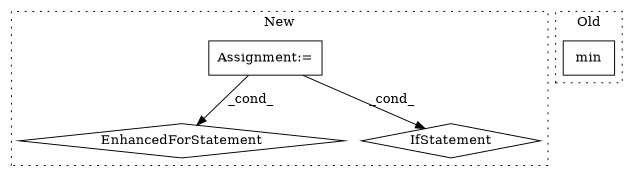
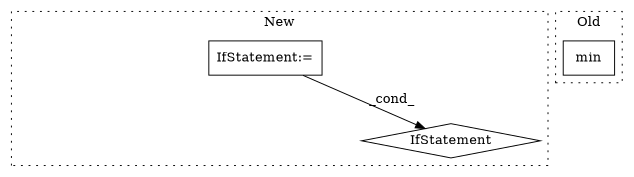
node "Assignment:=": label "Assignment:=" -> "IfStatement:="
node "EnhancedForStatement": removed
